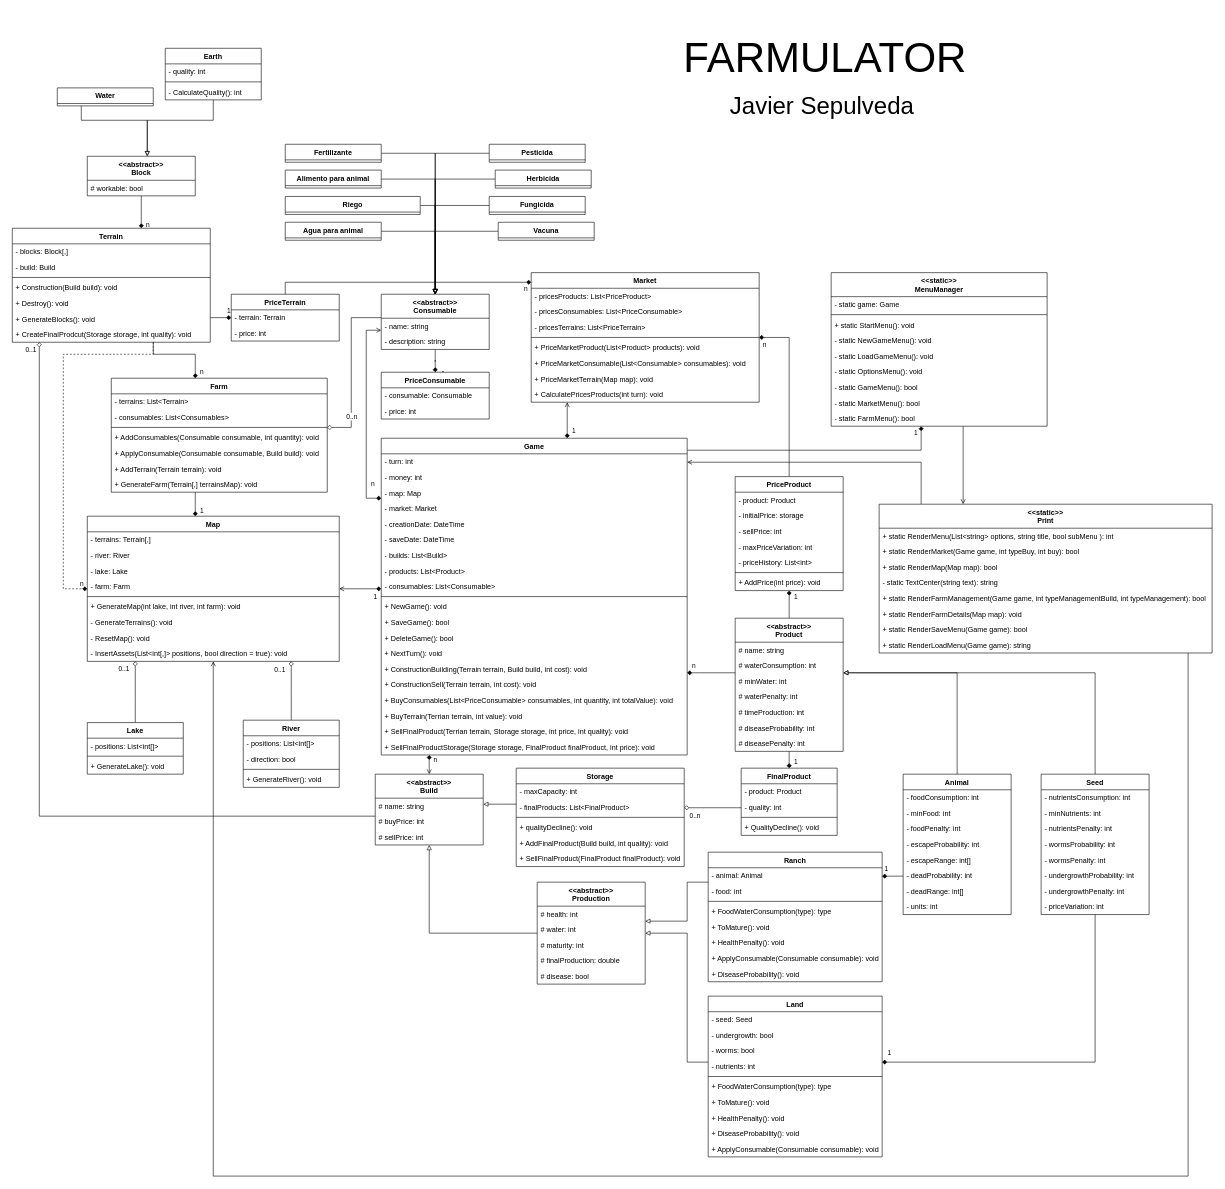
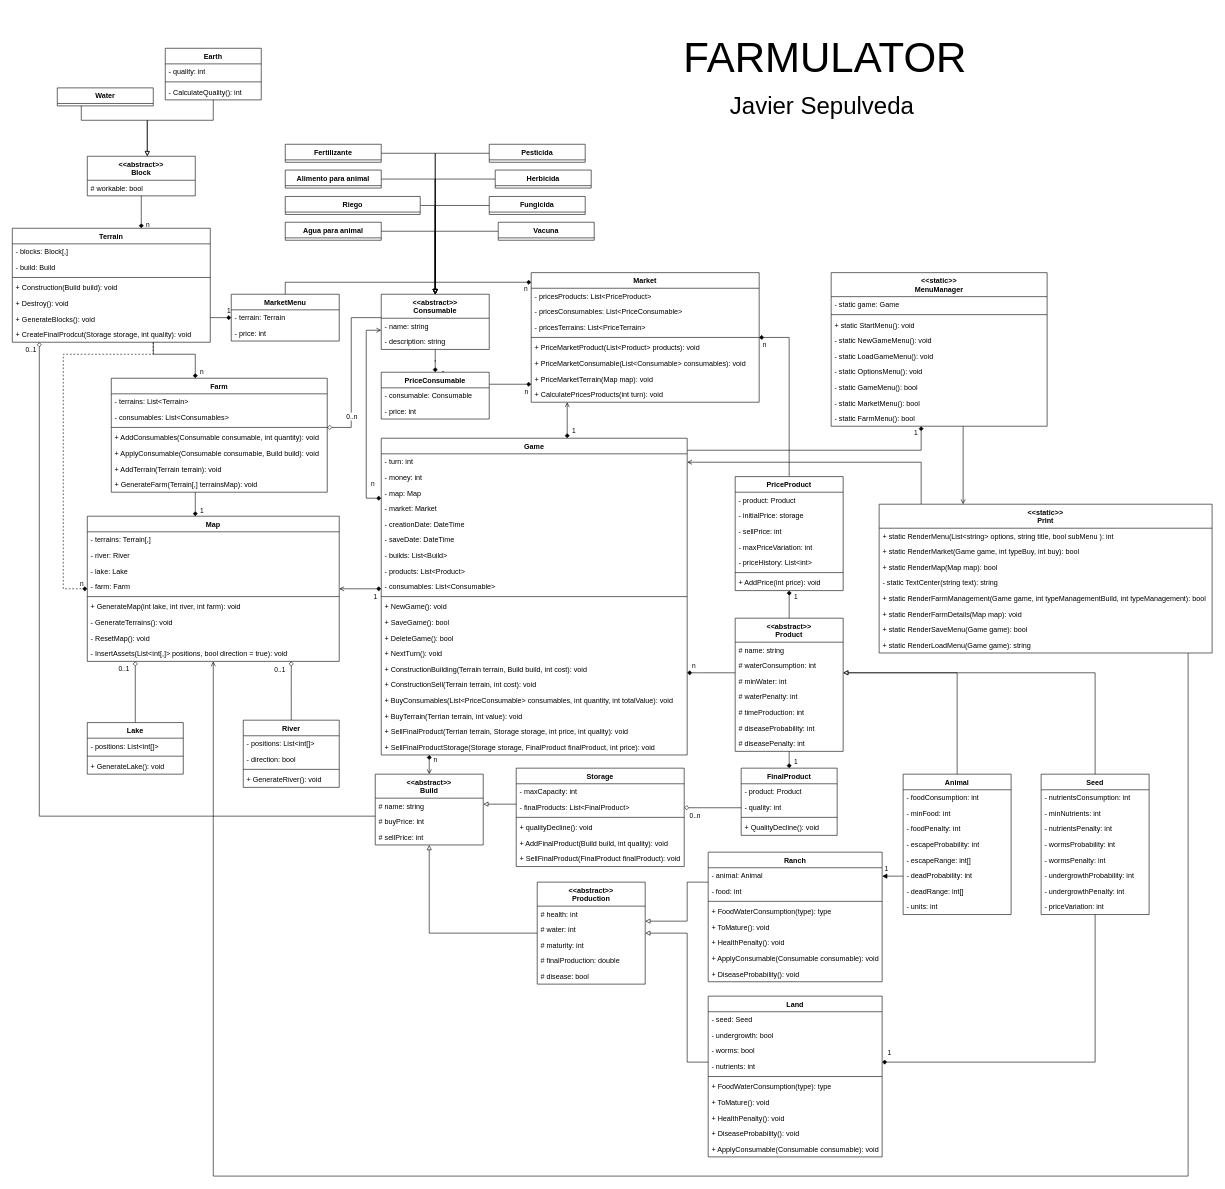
node "PriceTerrain": label "PriceTerrain" -> "MarketMenu"
edge "PriceConsumable" -> "Market": added, label "n"
edge "Animal" -> "Ranch": arrowhead diamond -> block
